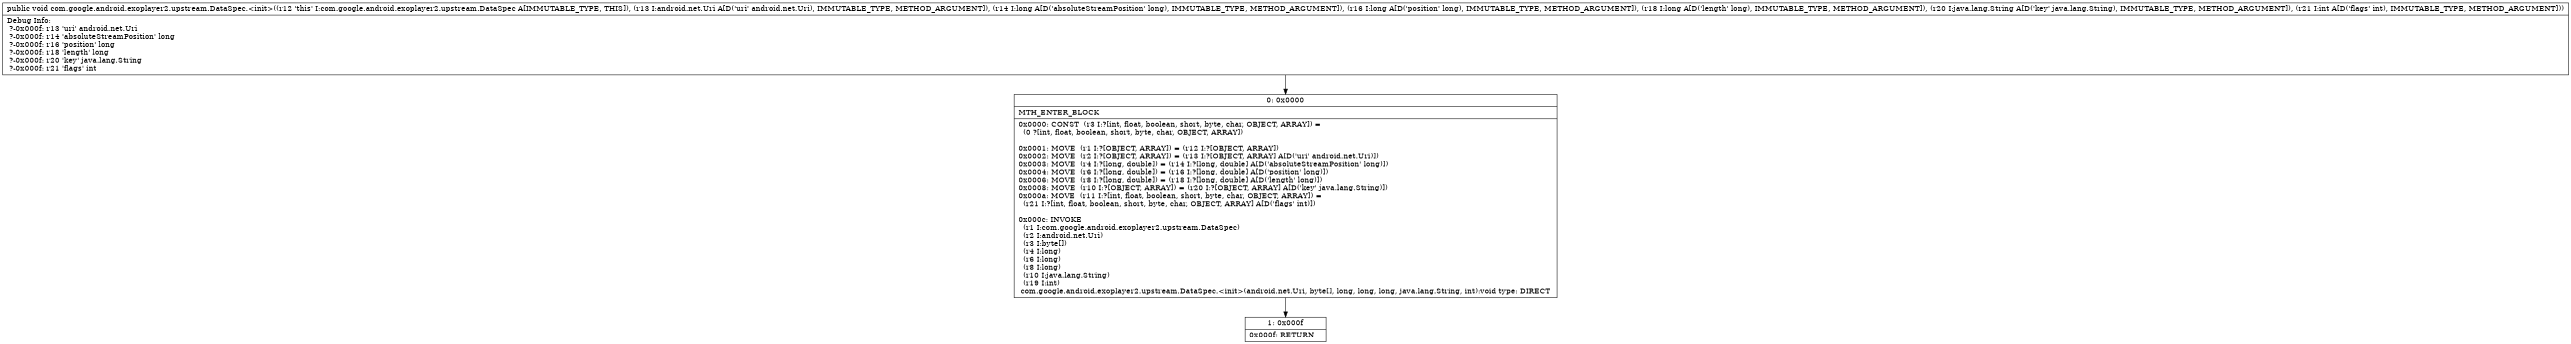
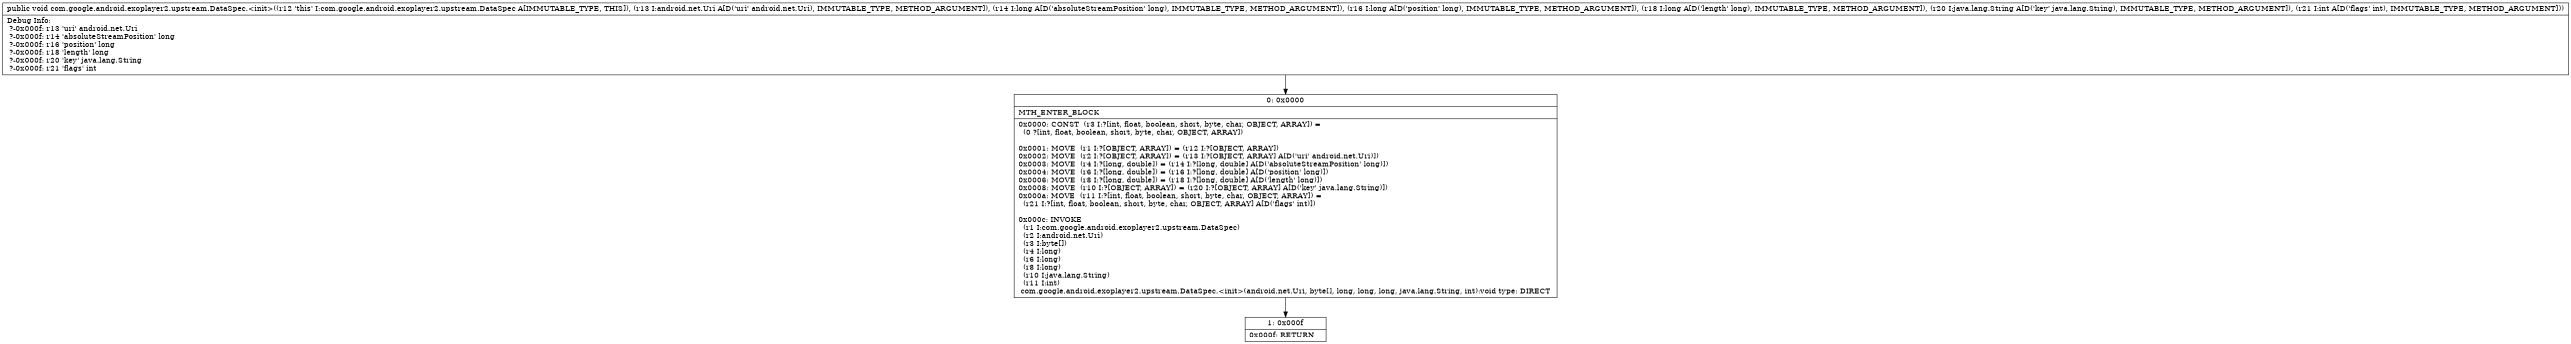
node "0: 0x0000": text "(r19 I:int)" -> "(r11 I:int)"
